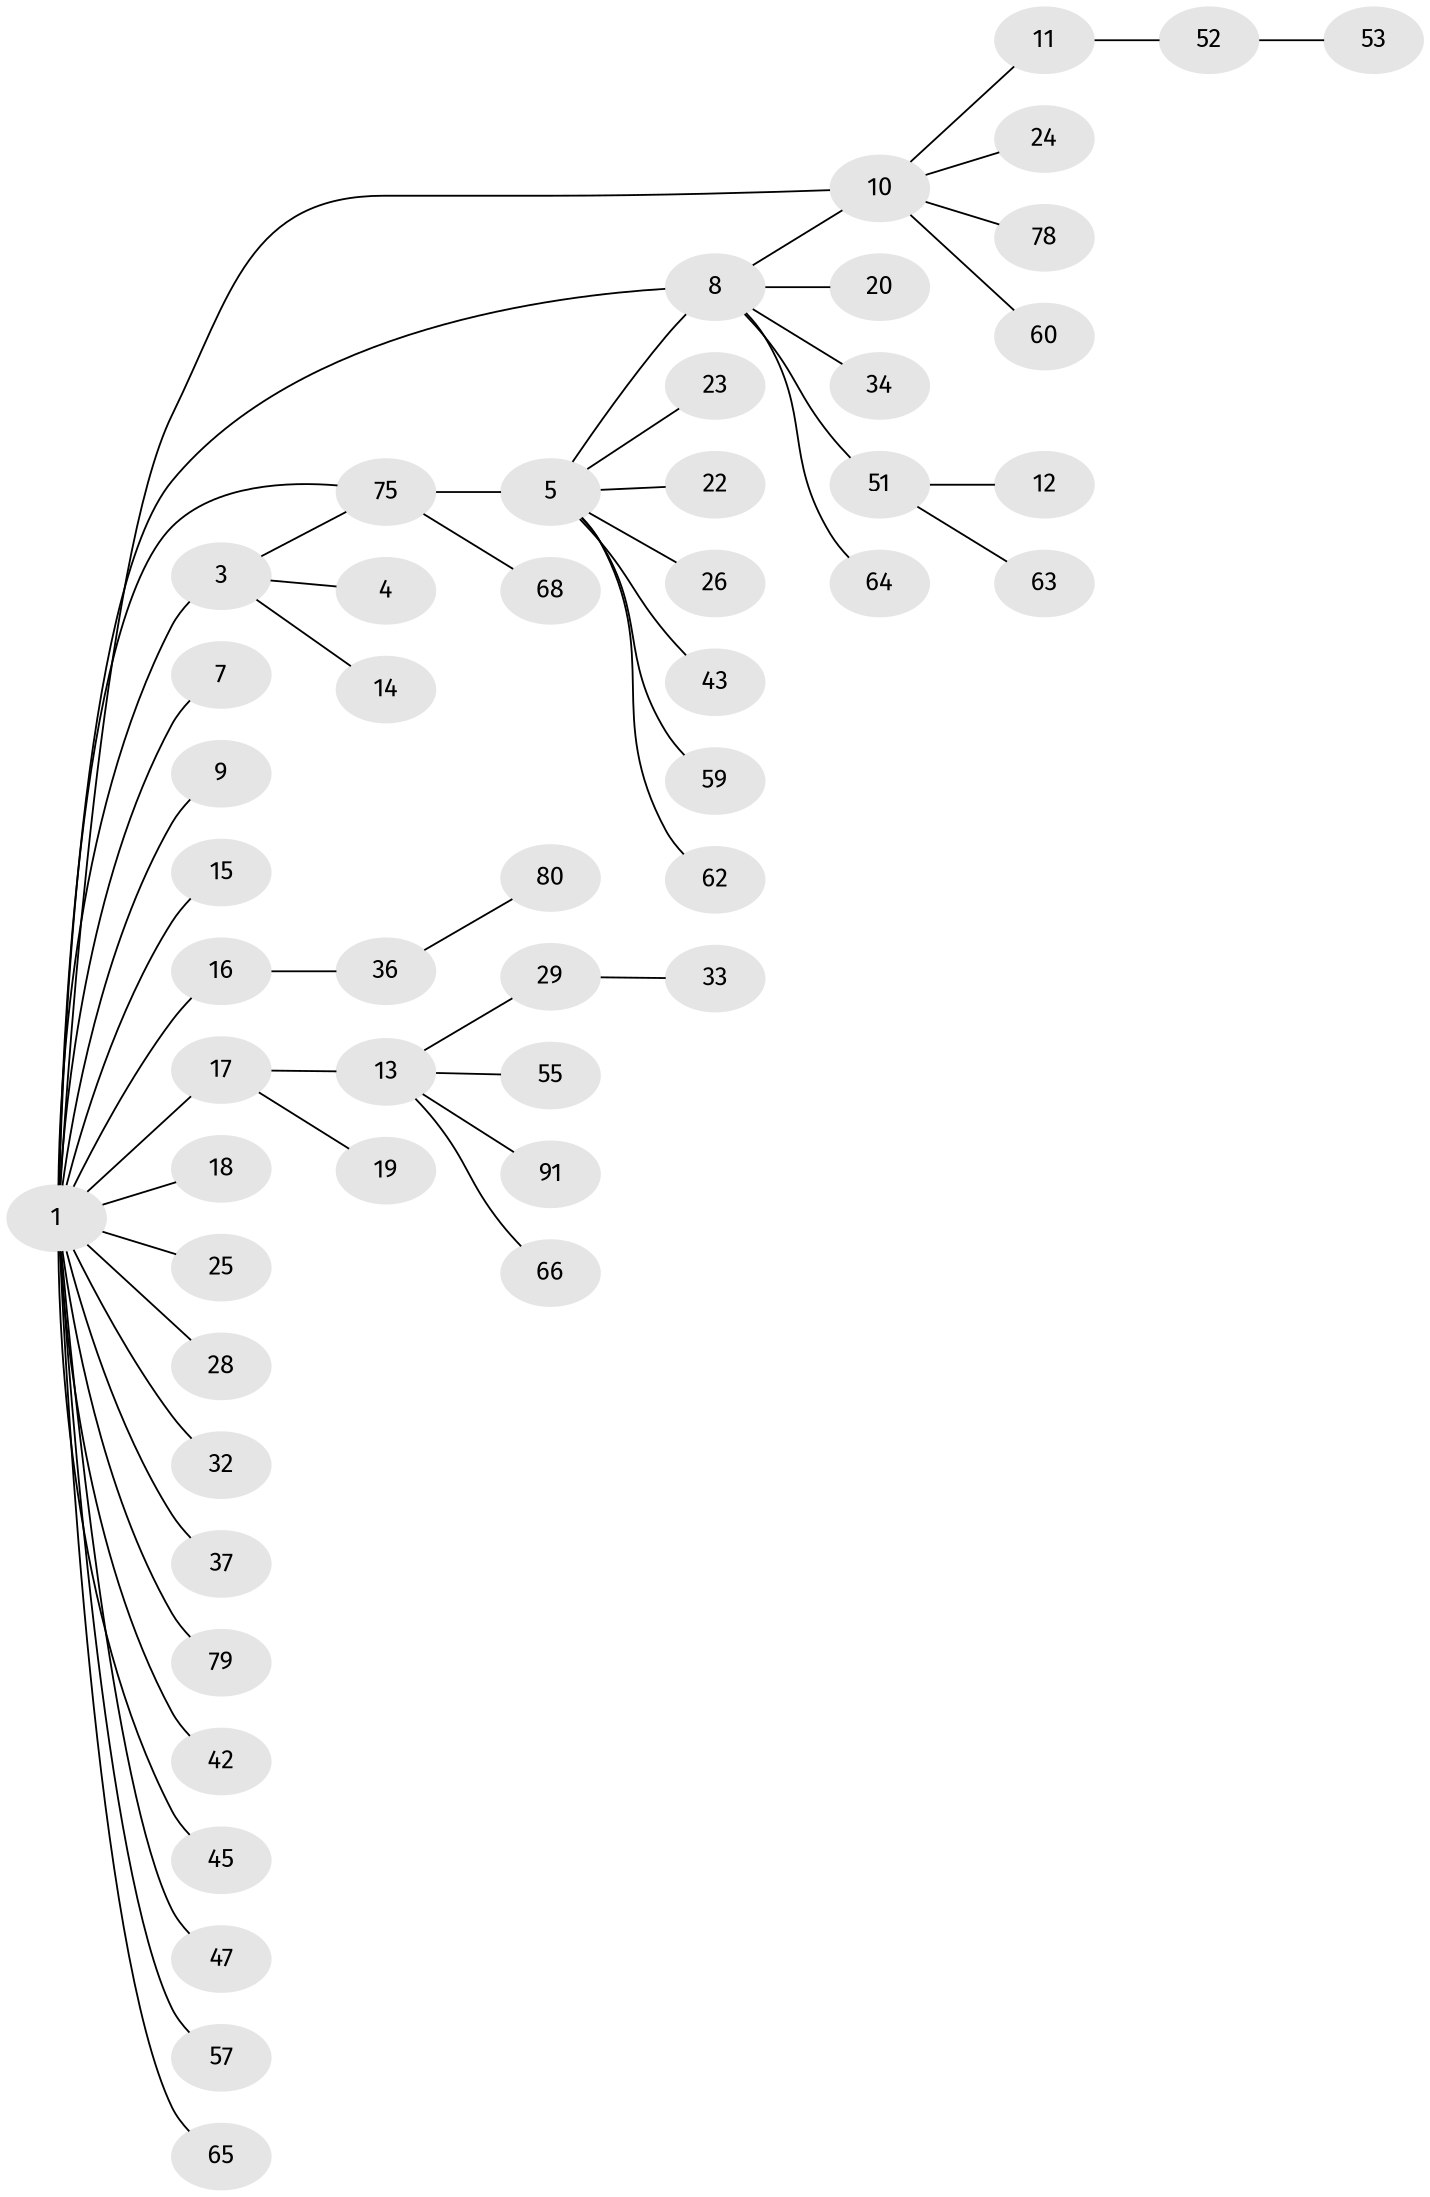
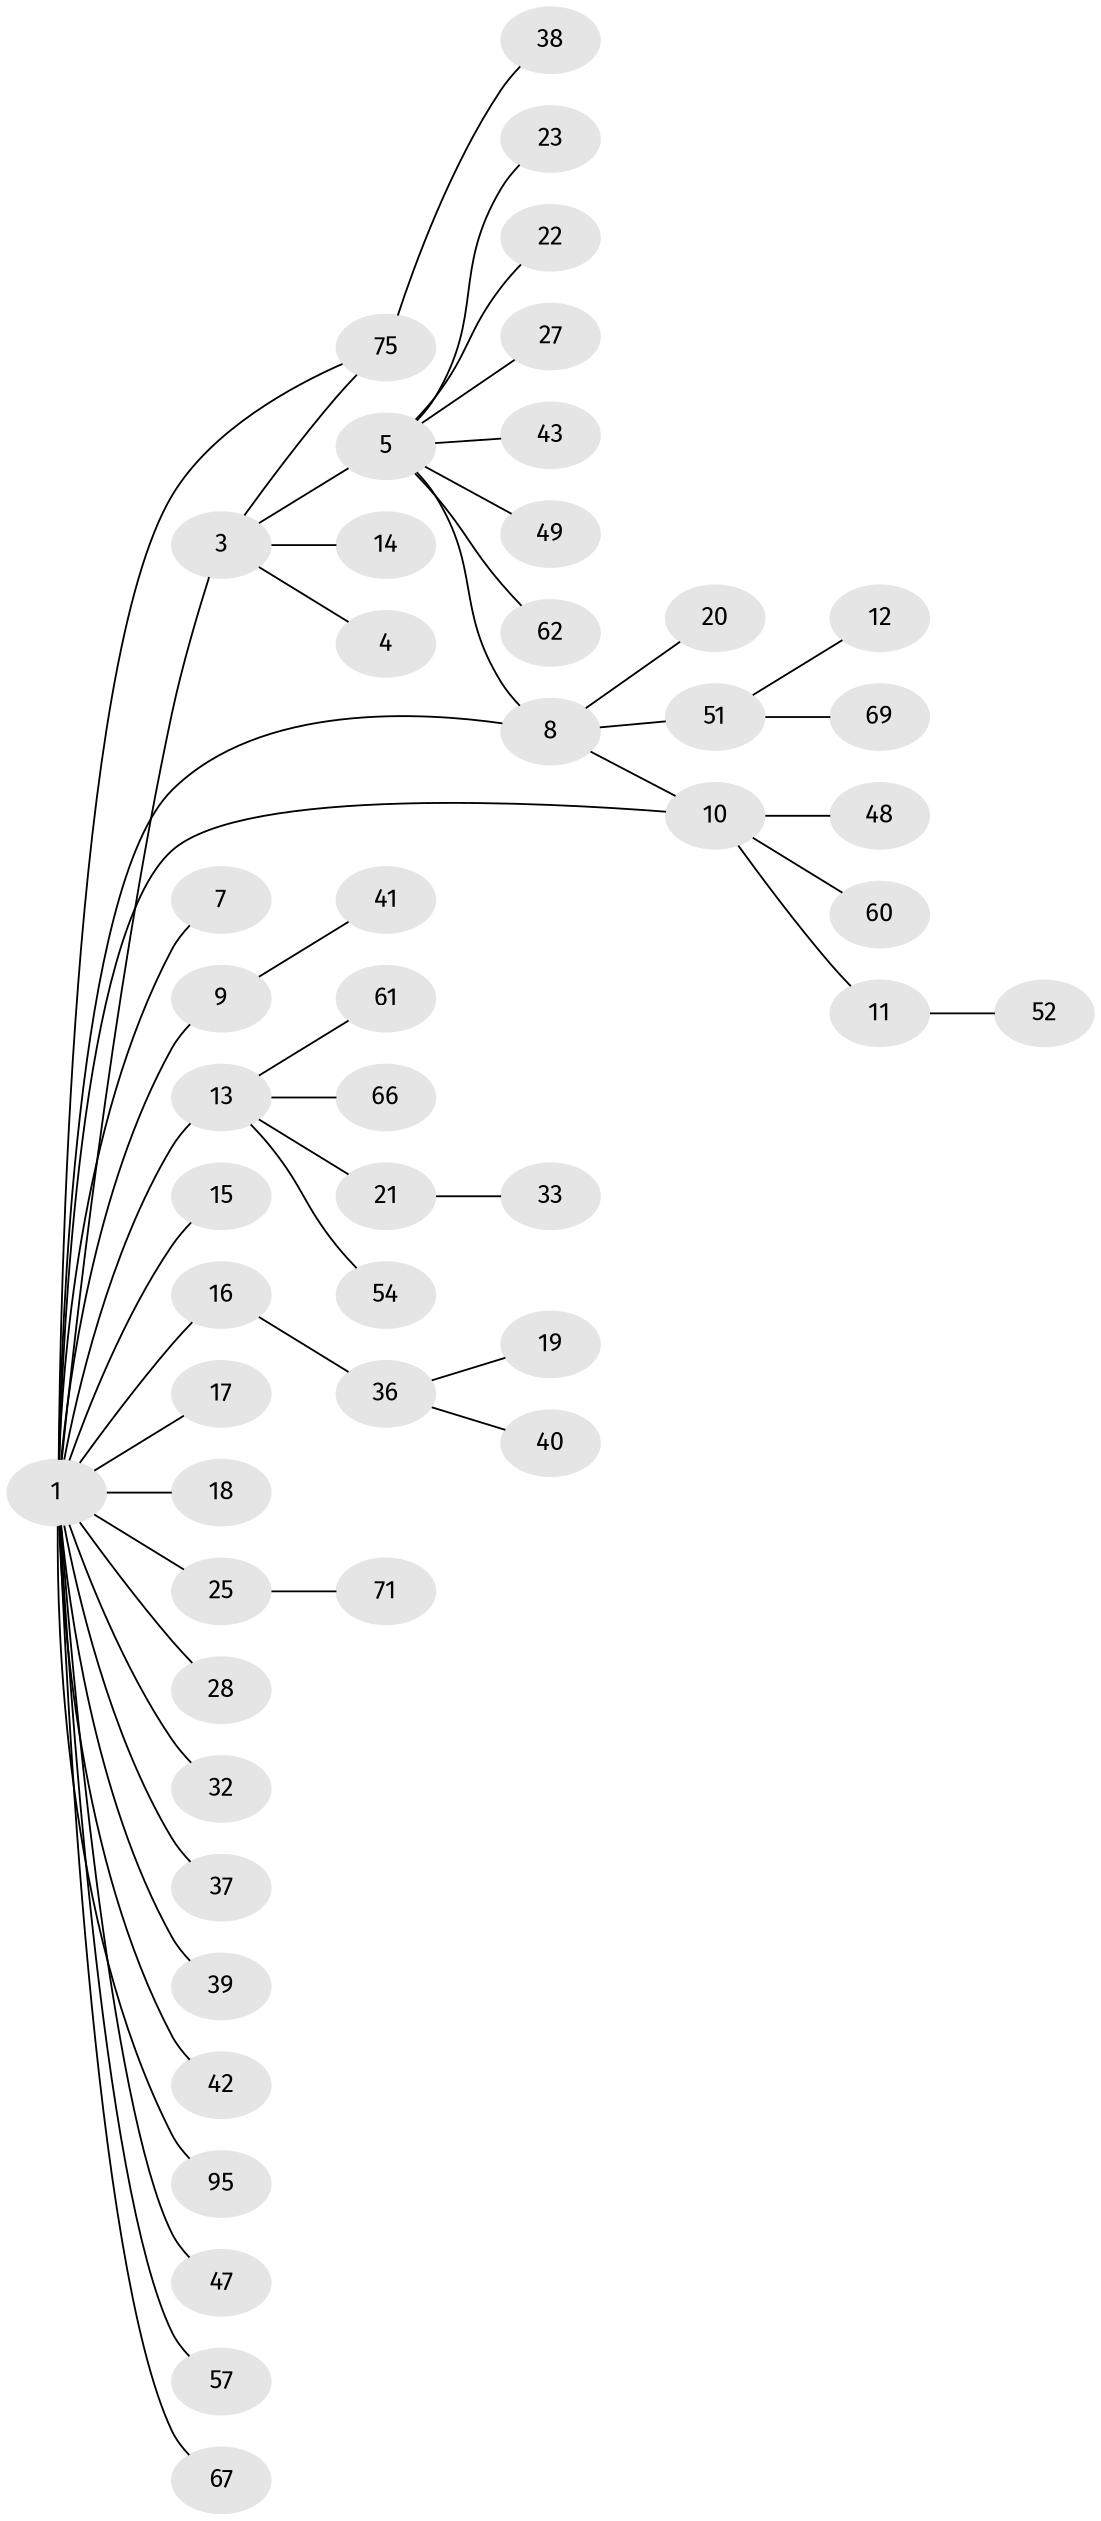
node "53": removed
node "24": removed
node "78": label "78" -> "48"
node "34": removed
edge "75" -- "5": now "3" -- "5"
node "26": label "26" -> "27"
node "64": removed
node "63": label "63" -> "69"
node "68": label "68" -> "38"
node "59": label "59" -> "49"
node "80": label "80" -> "40"
node "41": added
node "29": label "29" -> "21"
edge "17" -- "13": now "1" -- "13"
node "55": label "55" -> "54"
edge "17" -- "19": now "36" -- "19"
node "91": label "91" -> "61"
node "71": added
node "79": label "79" -> "39"
node "45": label "45" -> "95"
node "65": label "65" -> "67"
